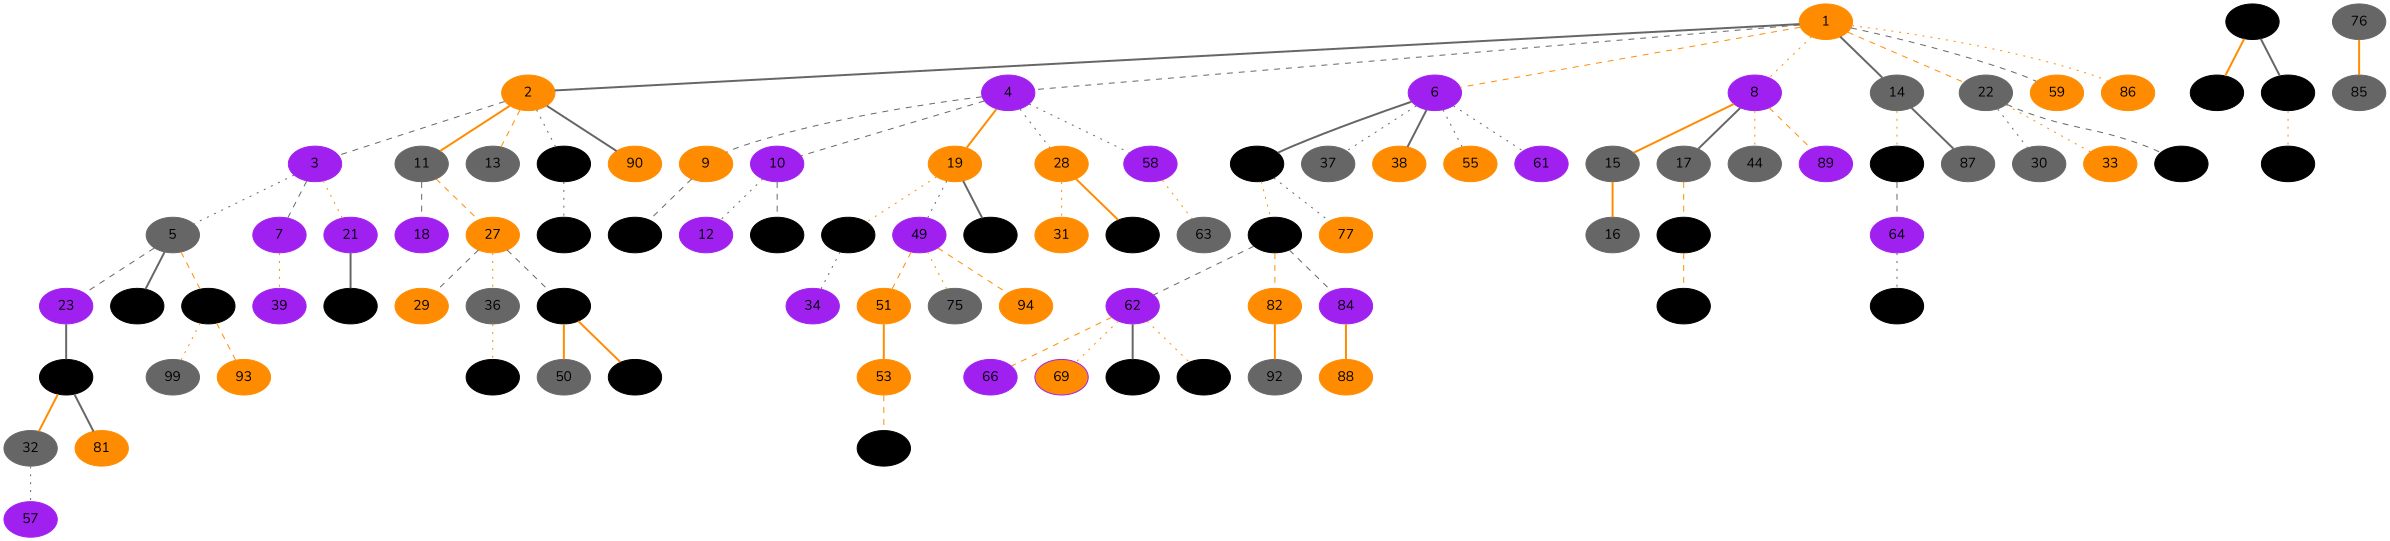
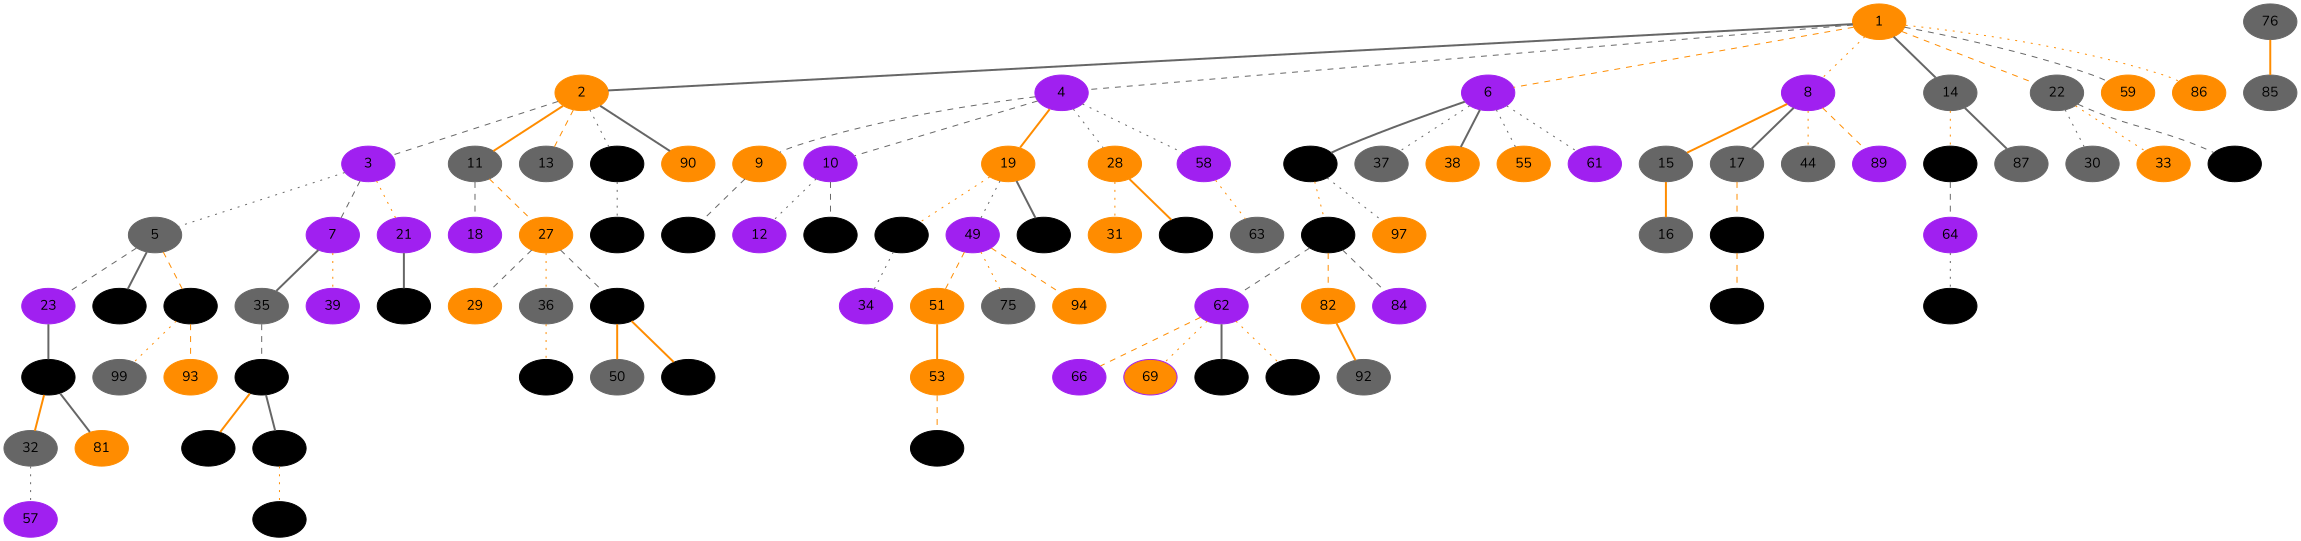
node "77": label "77" -> "97"
node "35": added
node "88": removed
